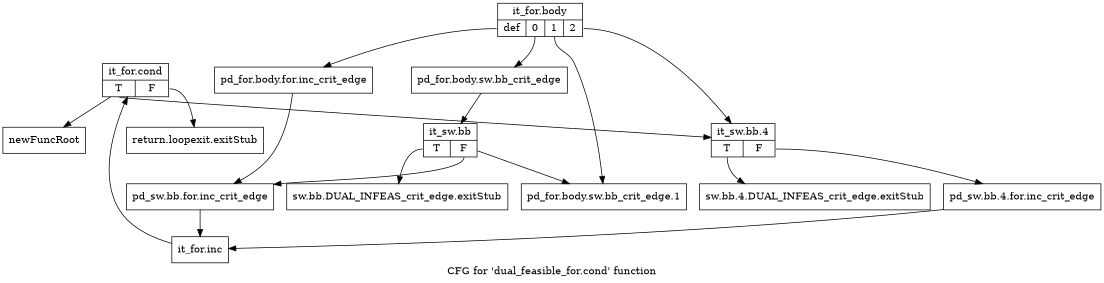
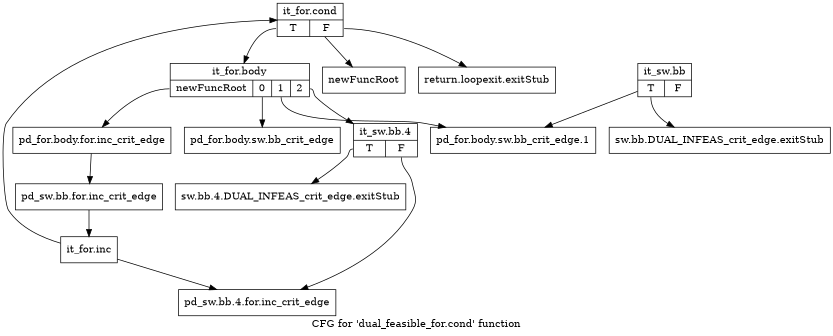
node "it_for.body": text "def" -> "newFuncRoot"
edge "pd_for.body.sw.bb_crit_edge" -> "it_sw.bb": removed
edge "it_for.cond" -> "it_sw.bb.4": now "it_for.cond" -> "it_for.body"
edge "it_sw.bb" -> "pd_sw.bb.for.inc_crit_edge": removed
edge "pd_sw.bb.4.for.inc_crit_edge" -> "it_for.inc": reversed
